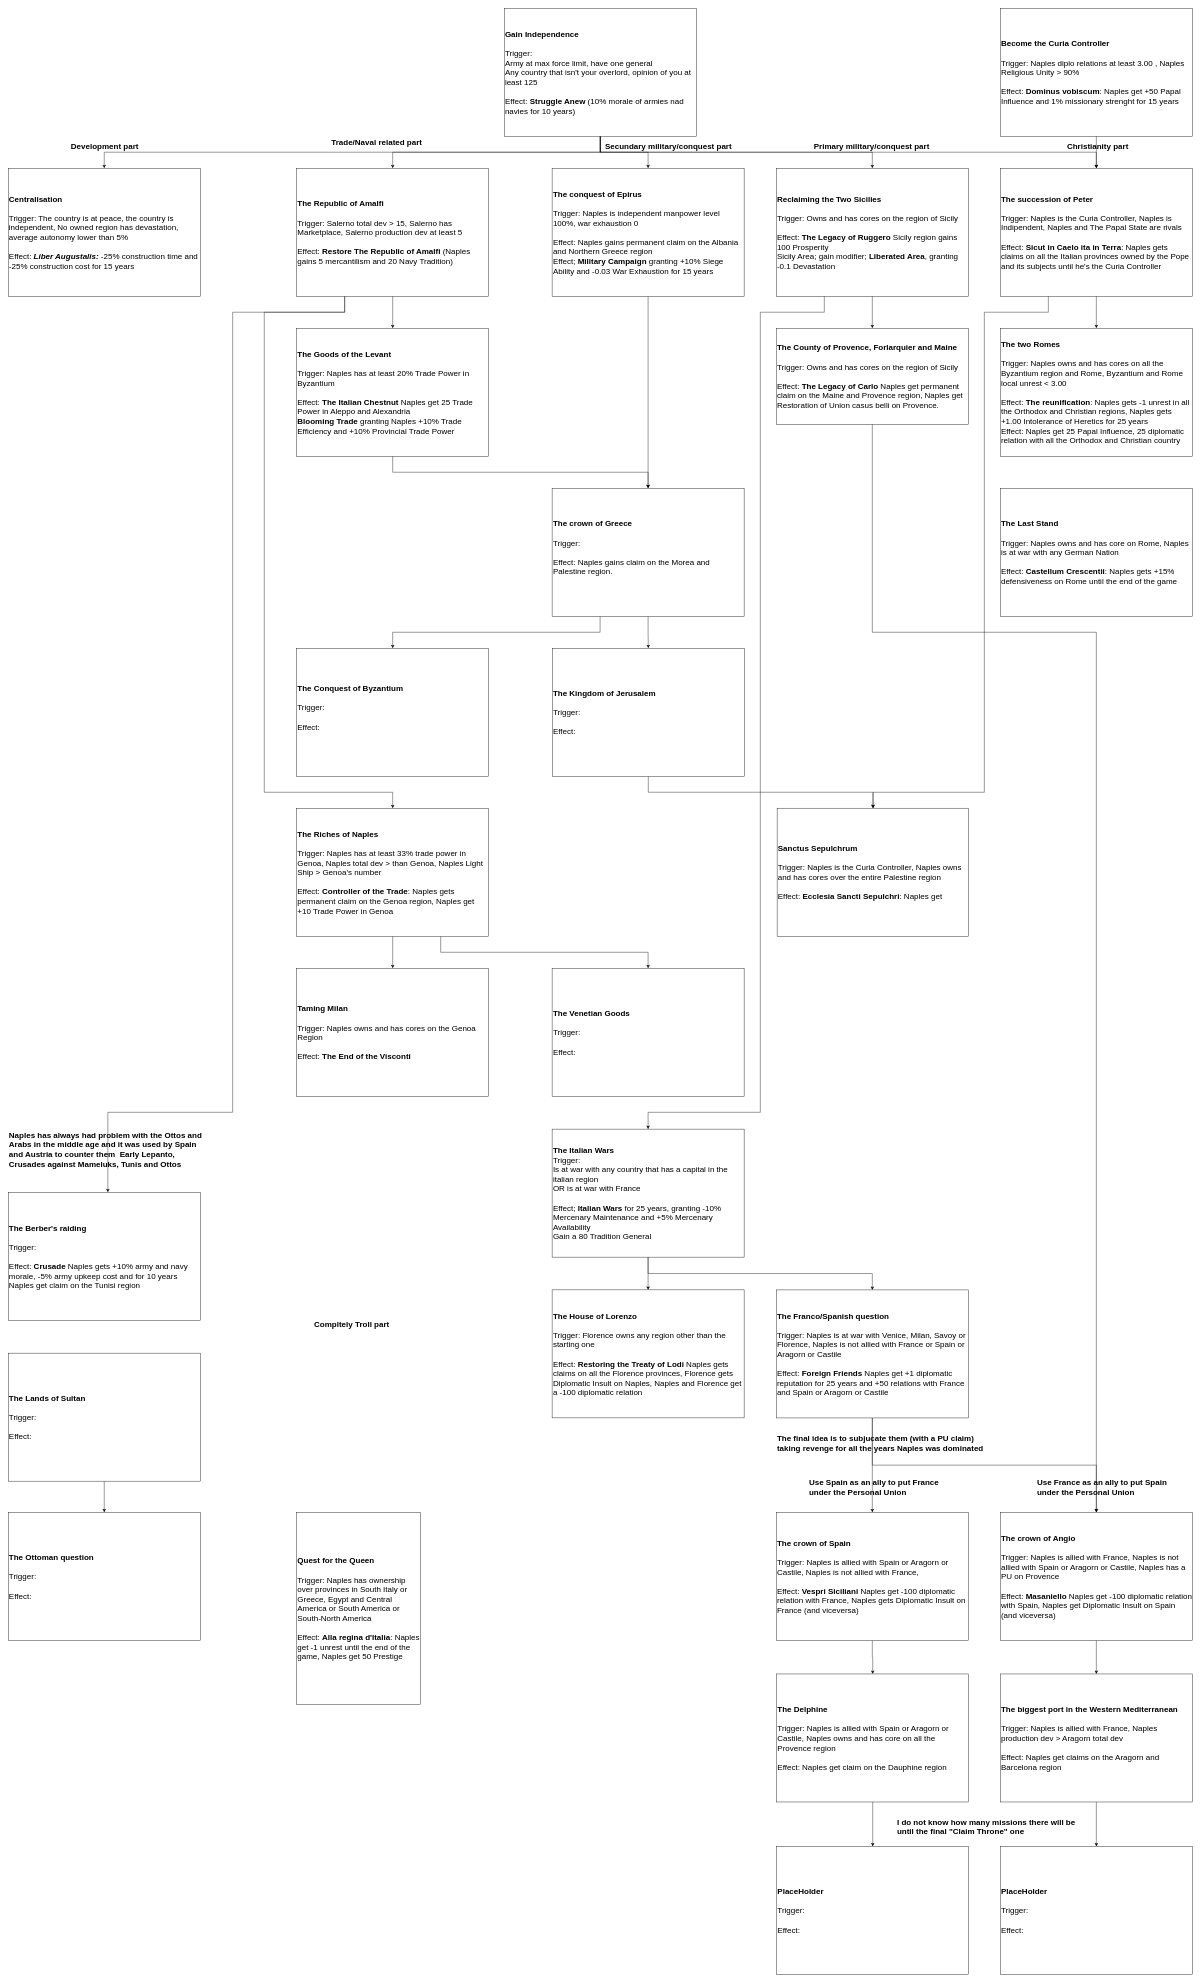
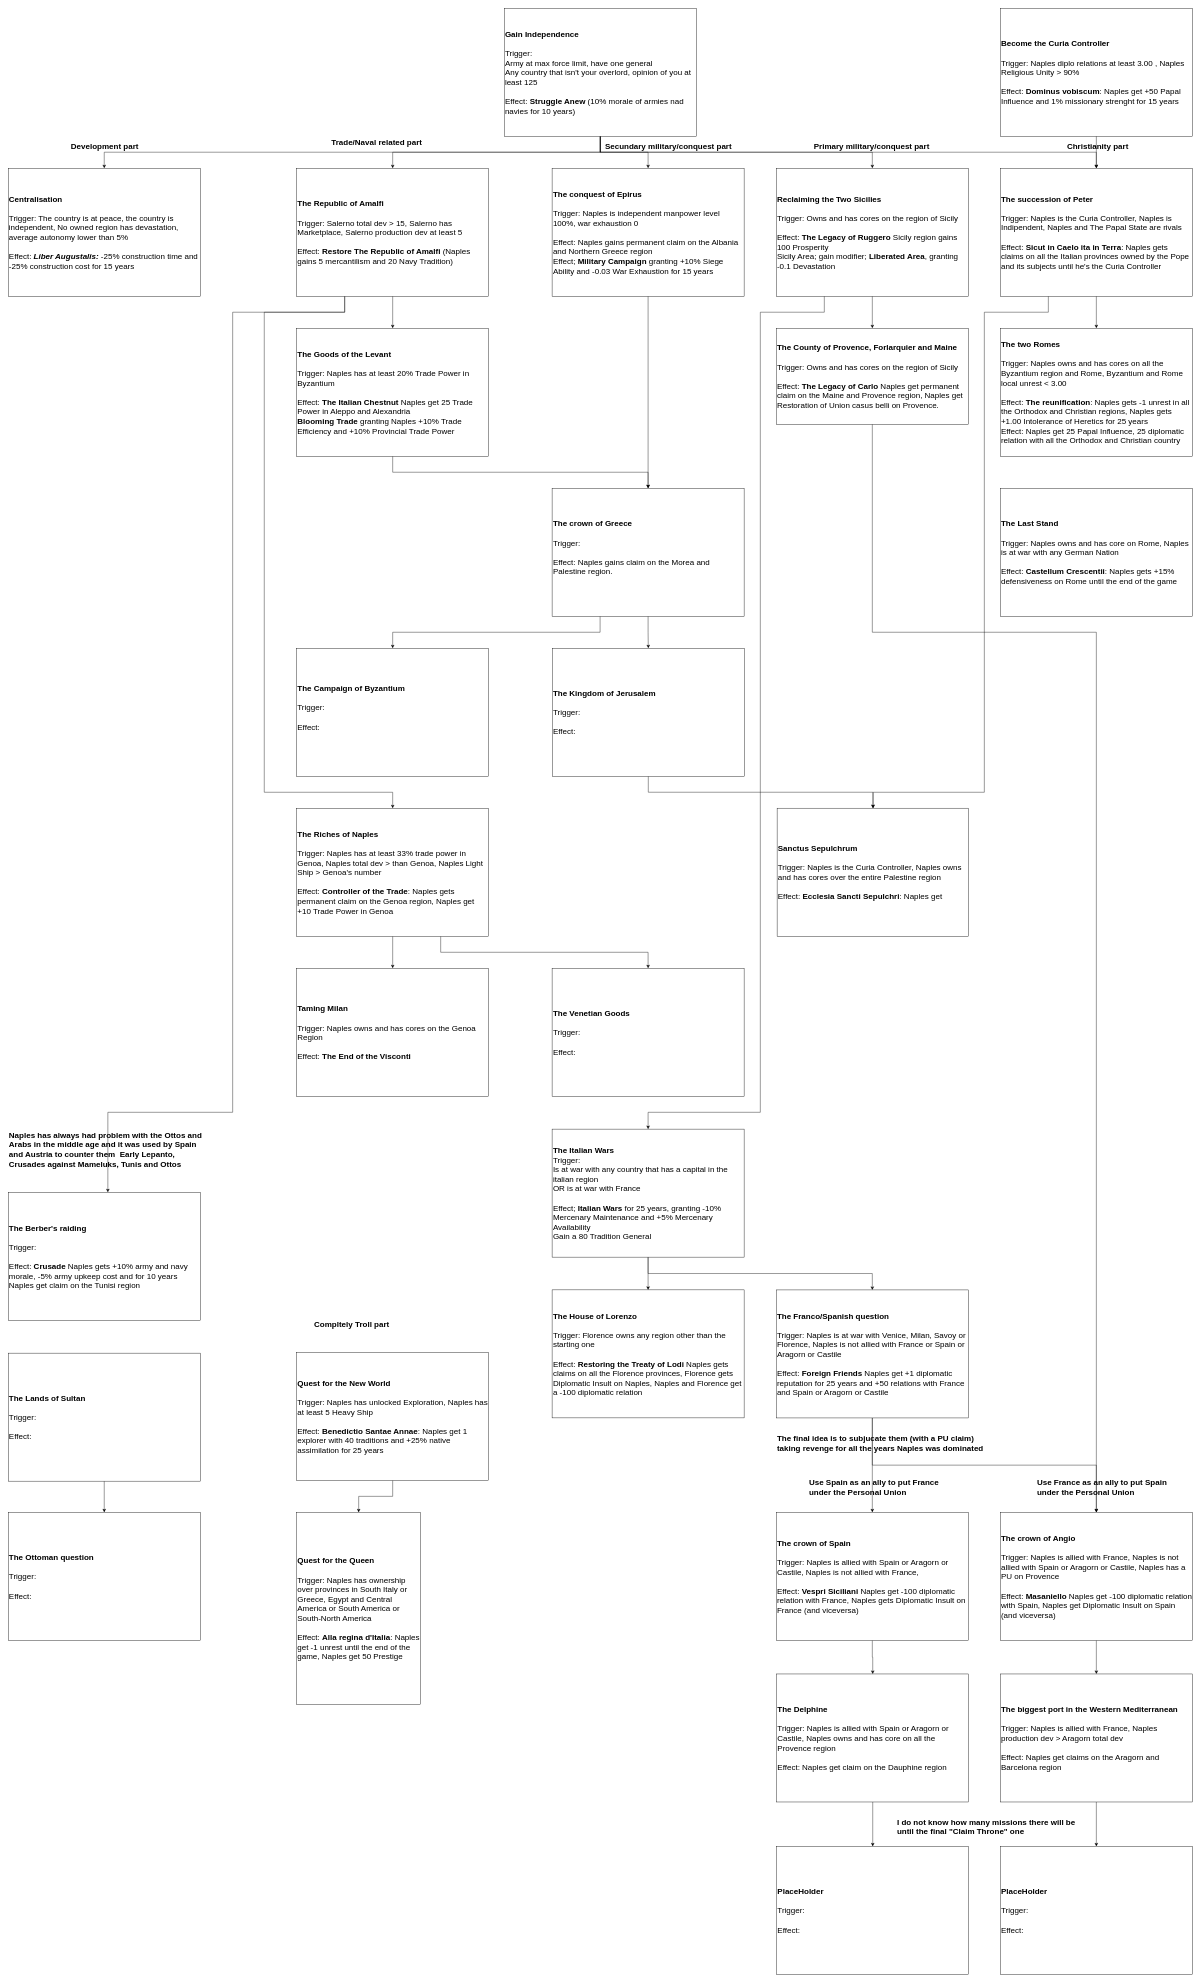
node "The Conquest of Byzantium Trigger: Effect:": label "The Conquest of Byzantium Trigger: Effect:" -> "The Campaign of Byzantium Trigger: Effect:"
node "Quest for the New World Trigger: Naples has unlocked Exploration, Naples has at least 5 Heavy Ship Effect: Benedictio Santae Annae: Naples get 1 explorer with 40 traditions and +25% native assimilation for 25 years": added
edge "Quest for the New World Trigger: Naples has unlocked Exploration, Naples has at least 5 Heavy Ship Effect: Benedictio Santae Annae: Naples get 1 explorer with 40 traditions and +25% native assimilation for 25 years" -> "Quest for the Queen Trigger: Naples has ownership over provinces in South Italy or Greece, Egypt and Central America or South America or South-North America Effect: Alla regina d'Italia: Naples get -1 unrest until the end of the game, Naples get 50 Prestige": added
